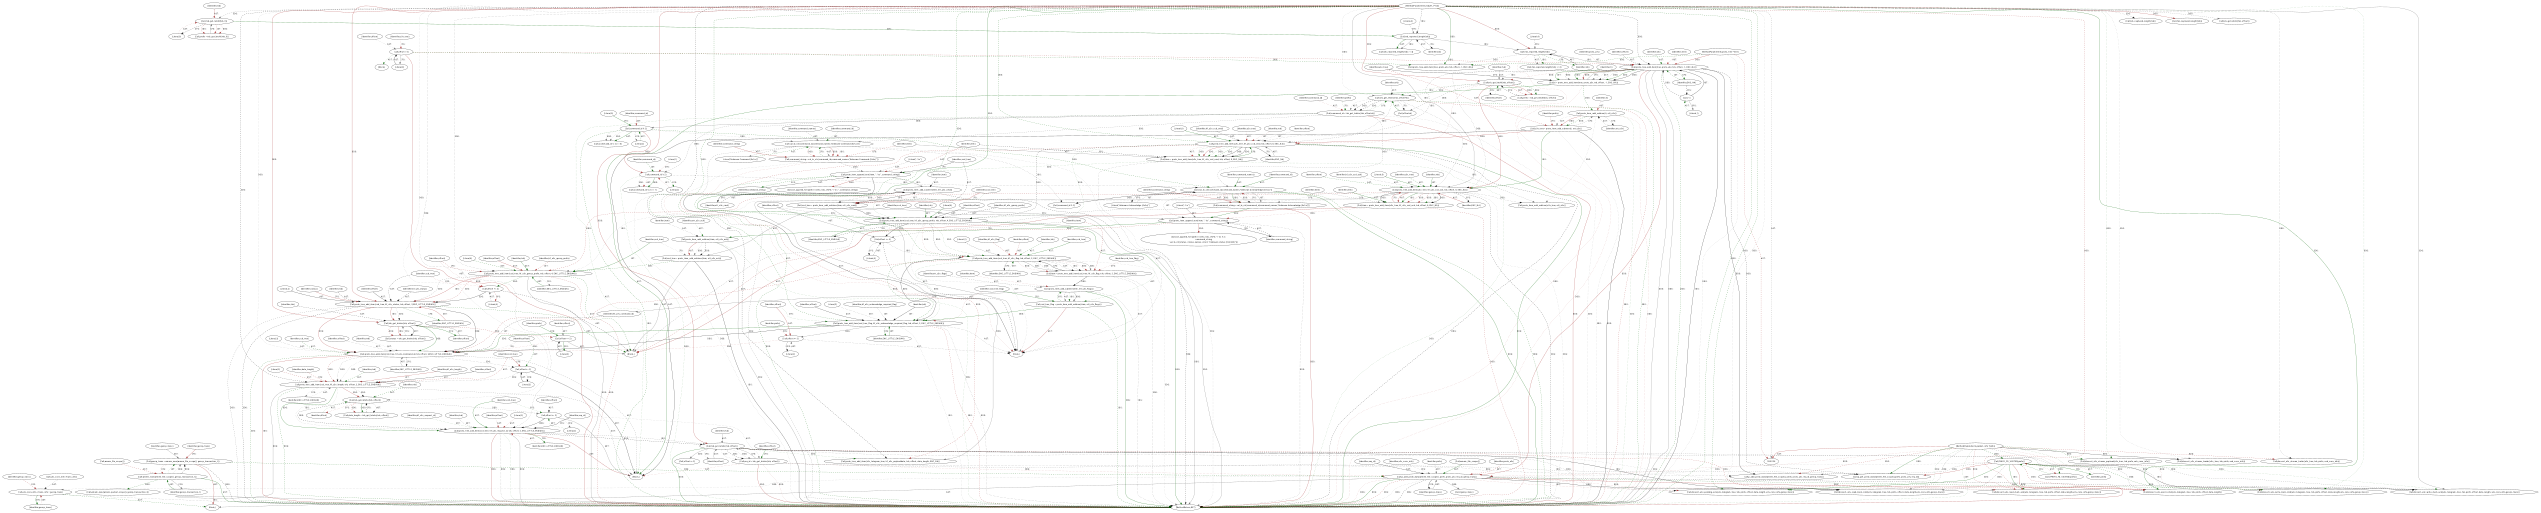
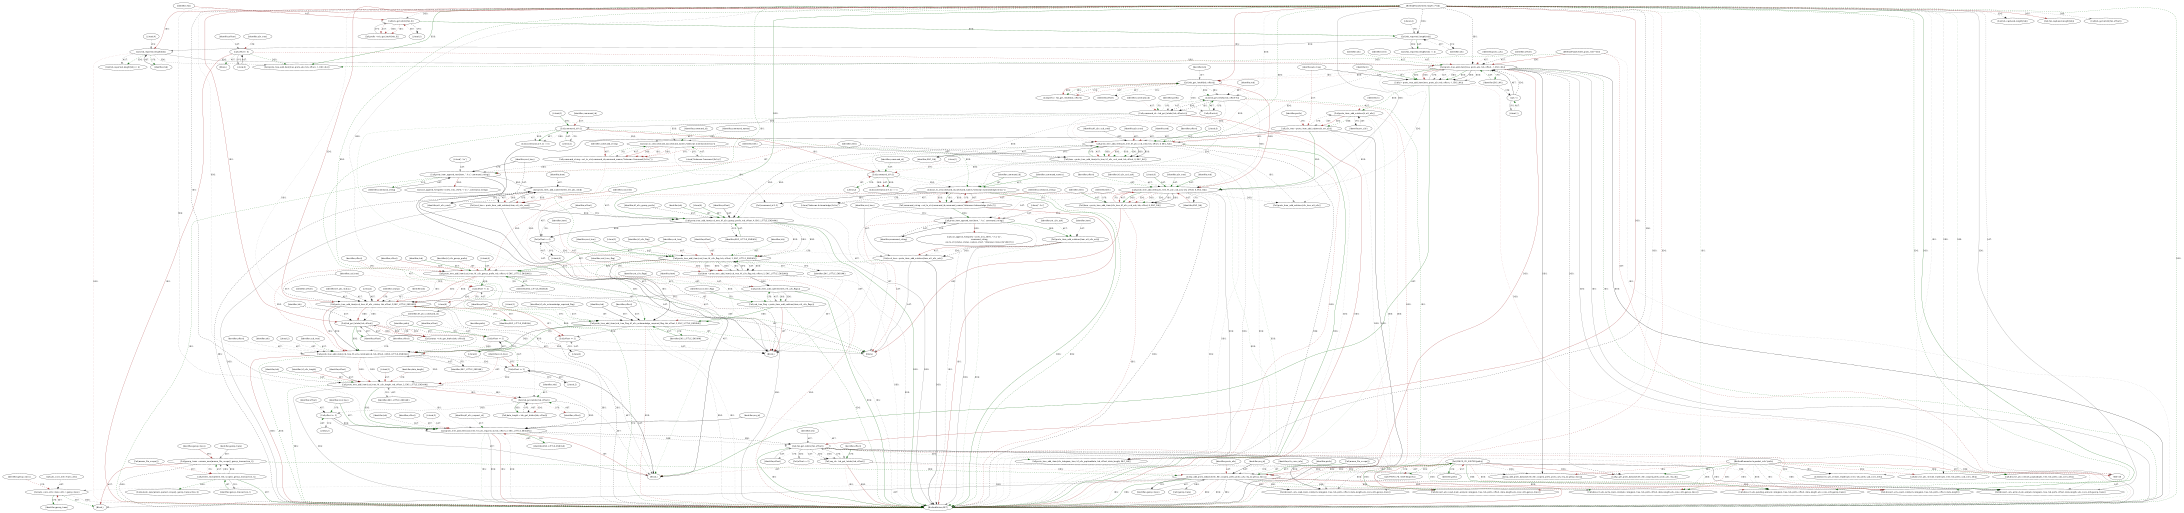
edge "(MethodParameterIn,packet_info *pinfo)" -> "(Call,PINFO_FD_VISITED(pinfo))": removed, label "DDG:"
